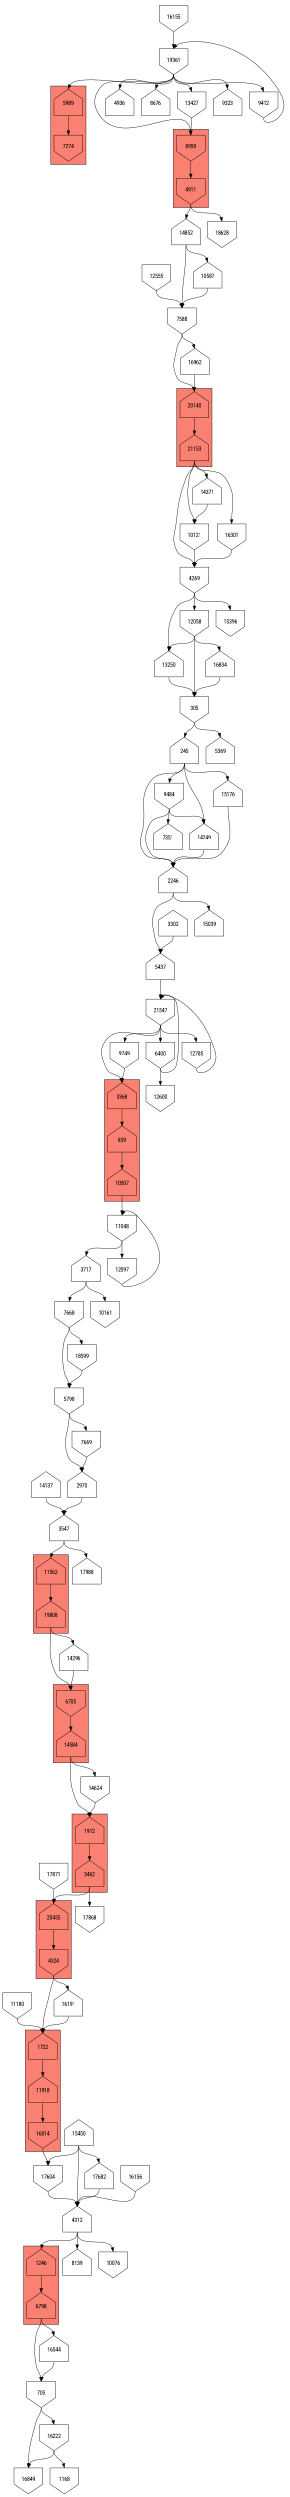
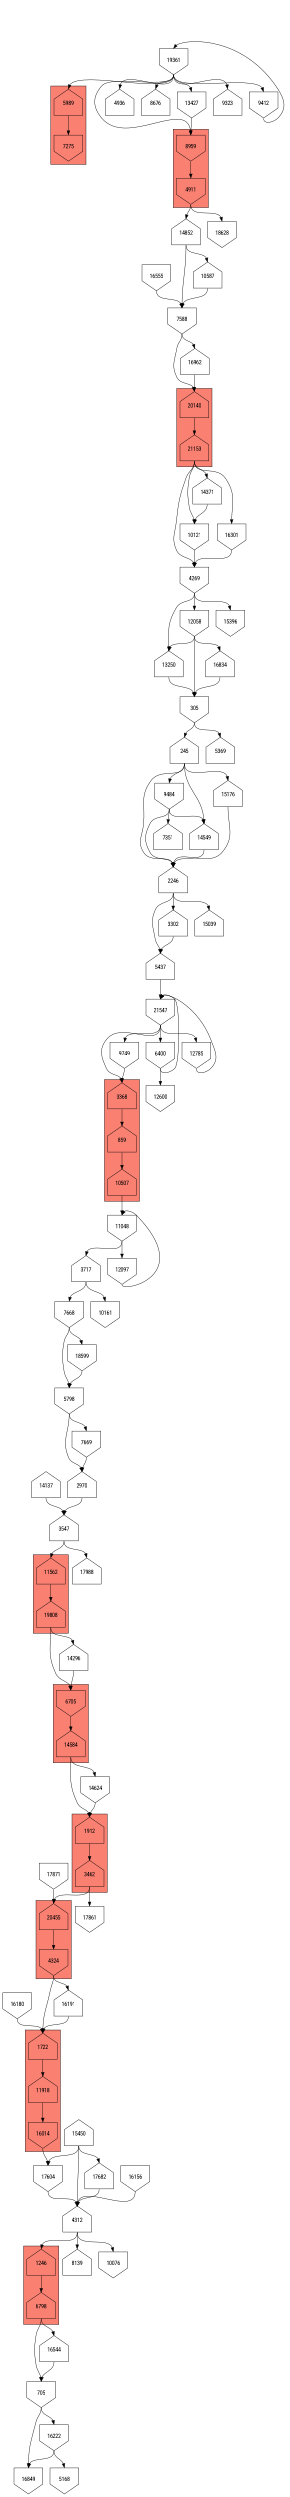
node "16155": removed
node "7274": label "7274" -> "7275"
node "12555": label "12555" -> "16555"
node "14249": label "14249" -> "14549"
edge "2246" -> "3302": added
node "17868": label "17868" -> "17861"
node "11180": label "11180" -> "16180"
node "1168": label "1168" -> "5168"
